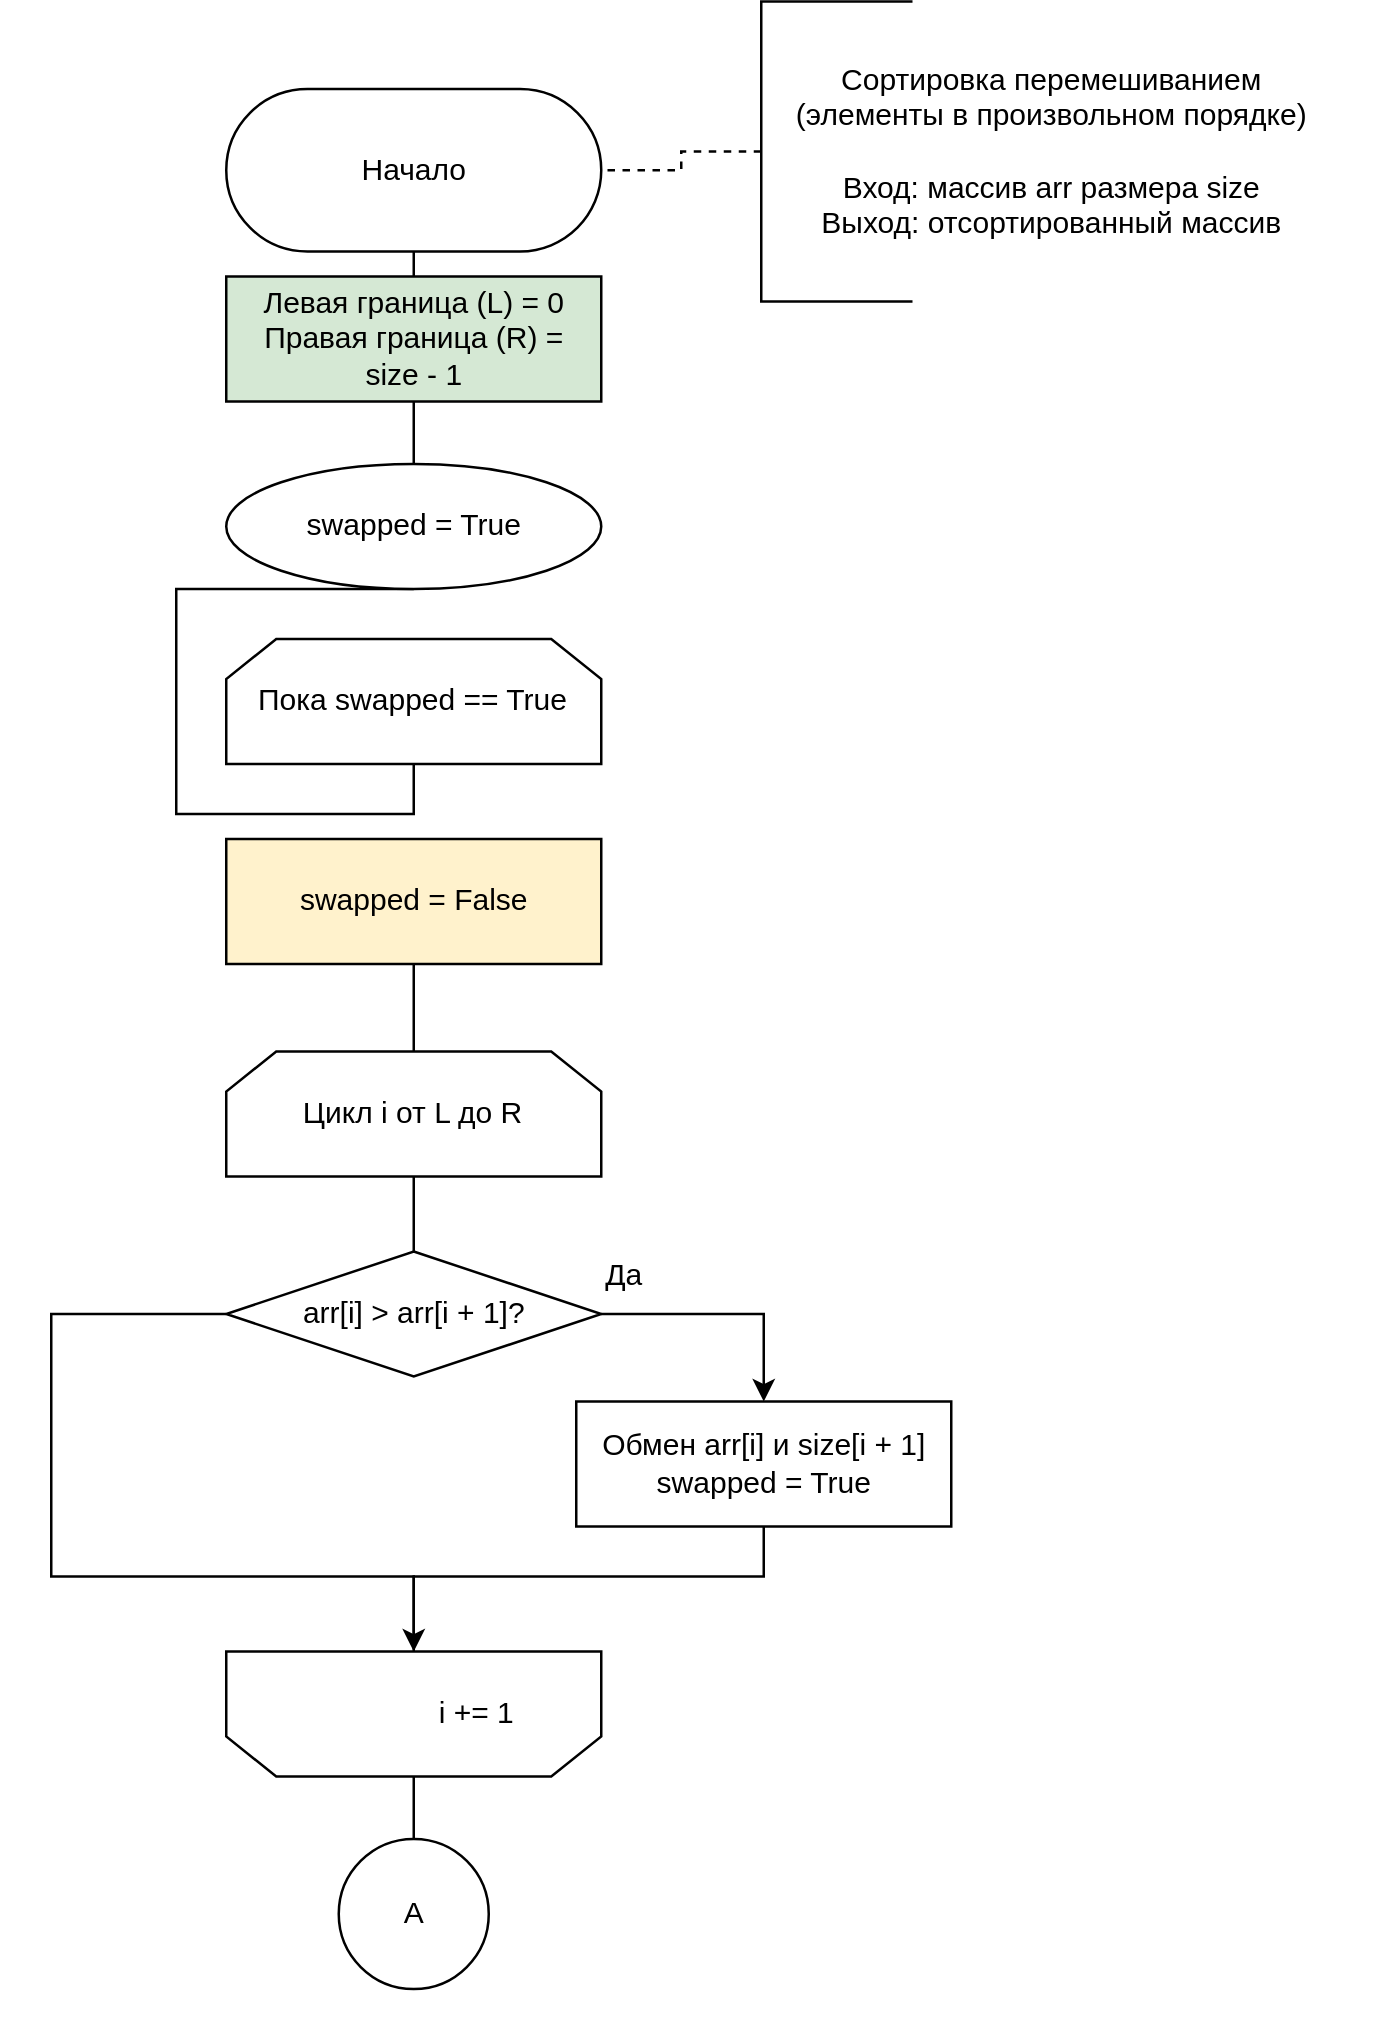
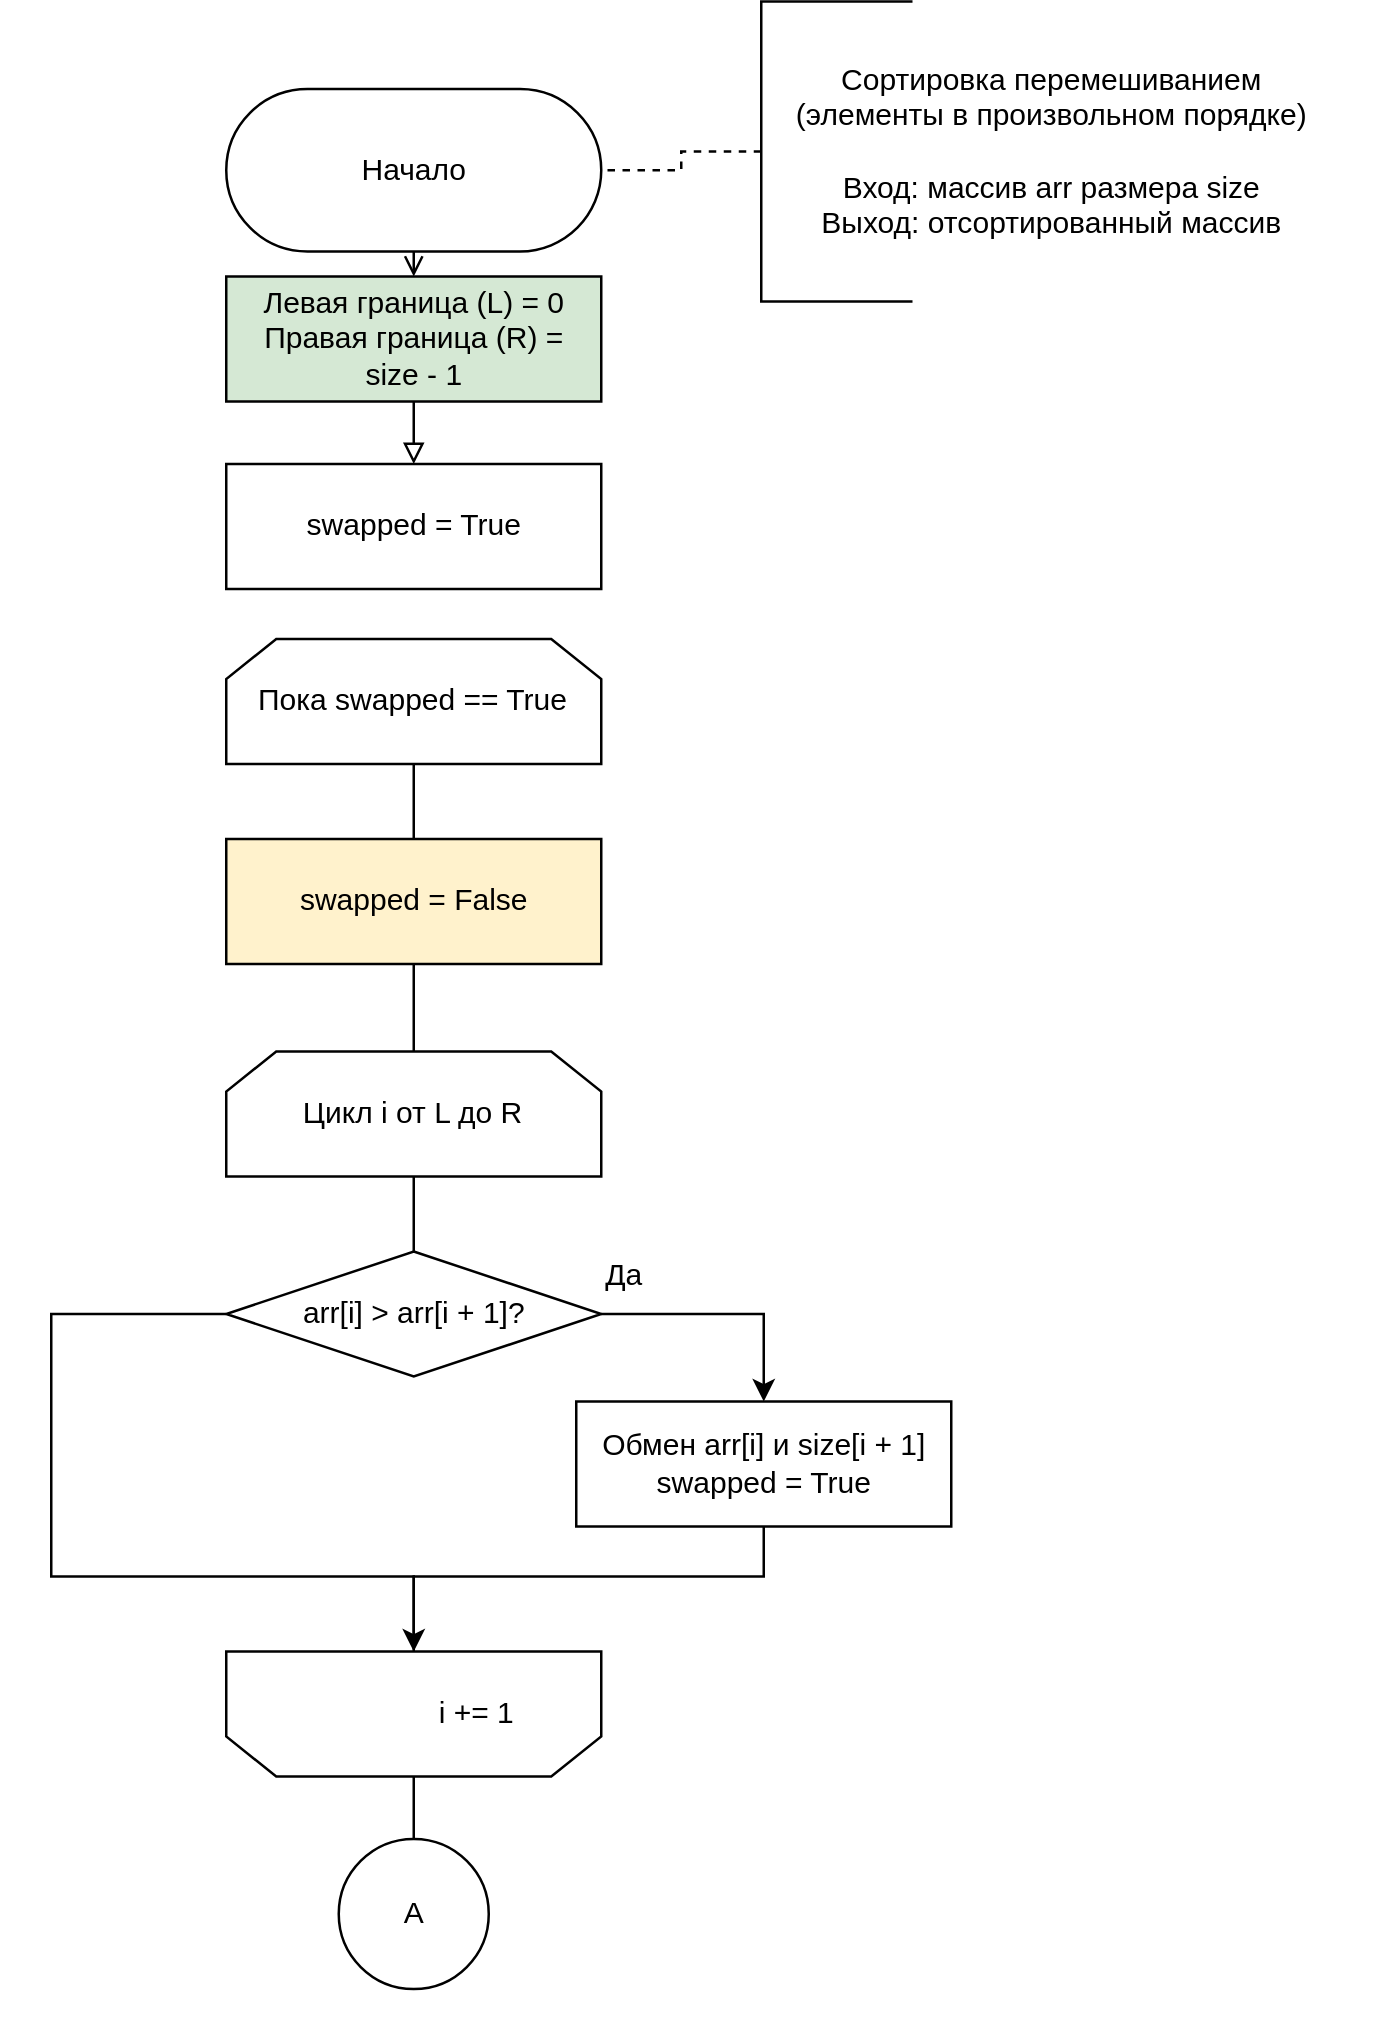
edge "Начало" -- "Левая граница (L) = 0 Правая граница (R) = size - 1": arrowhead none -> open
edge "Левая граница (L) = 0 Правая граница (R) = size - 1" -- "swapped = True": arrowhead none -> block
node "swapped = True": shape ellipse -> rectangle
edge "swapped = True" -- "Пока swapped == True": now "swapped = False" -- "Пока swapped == True"
